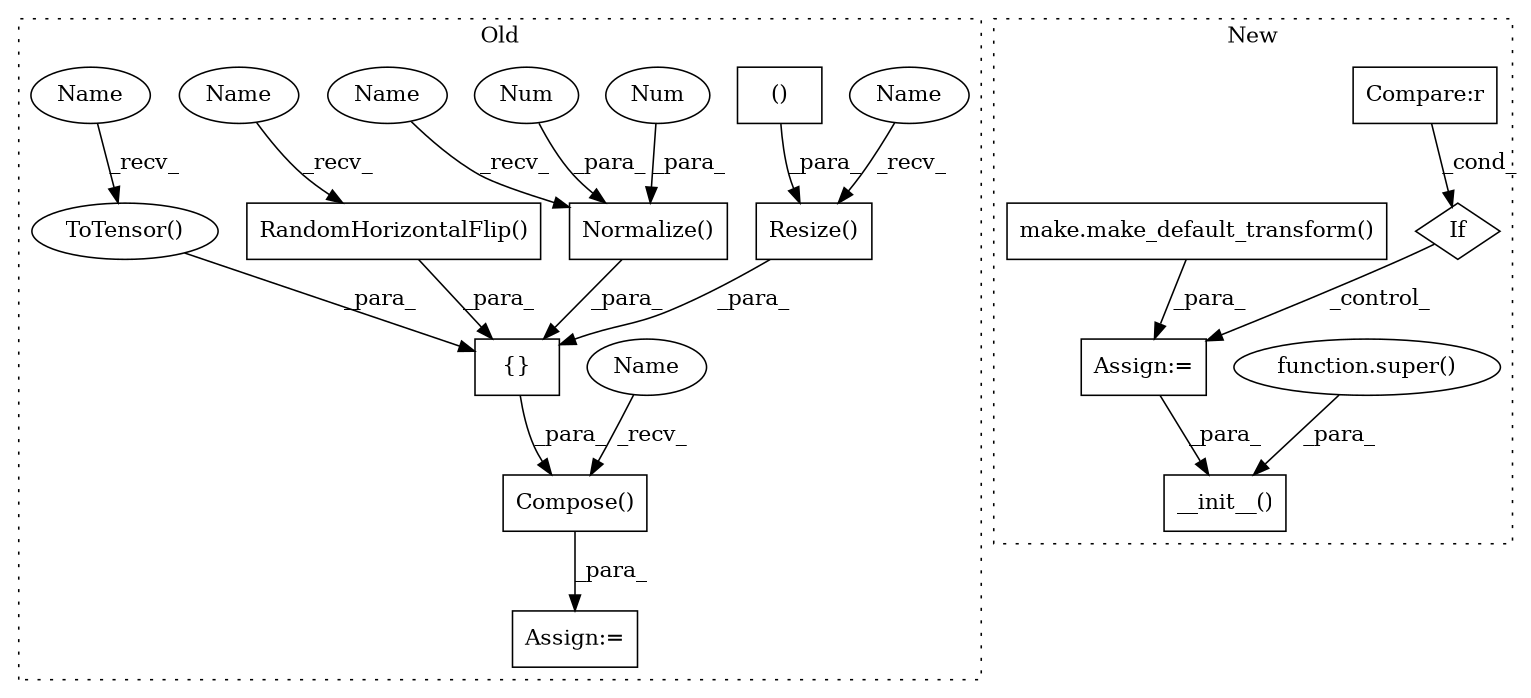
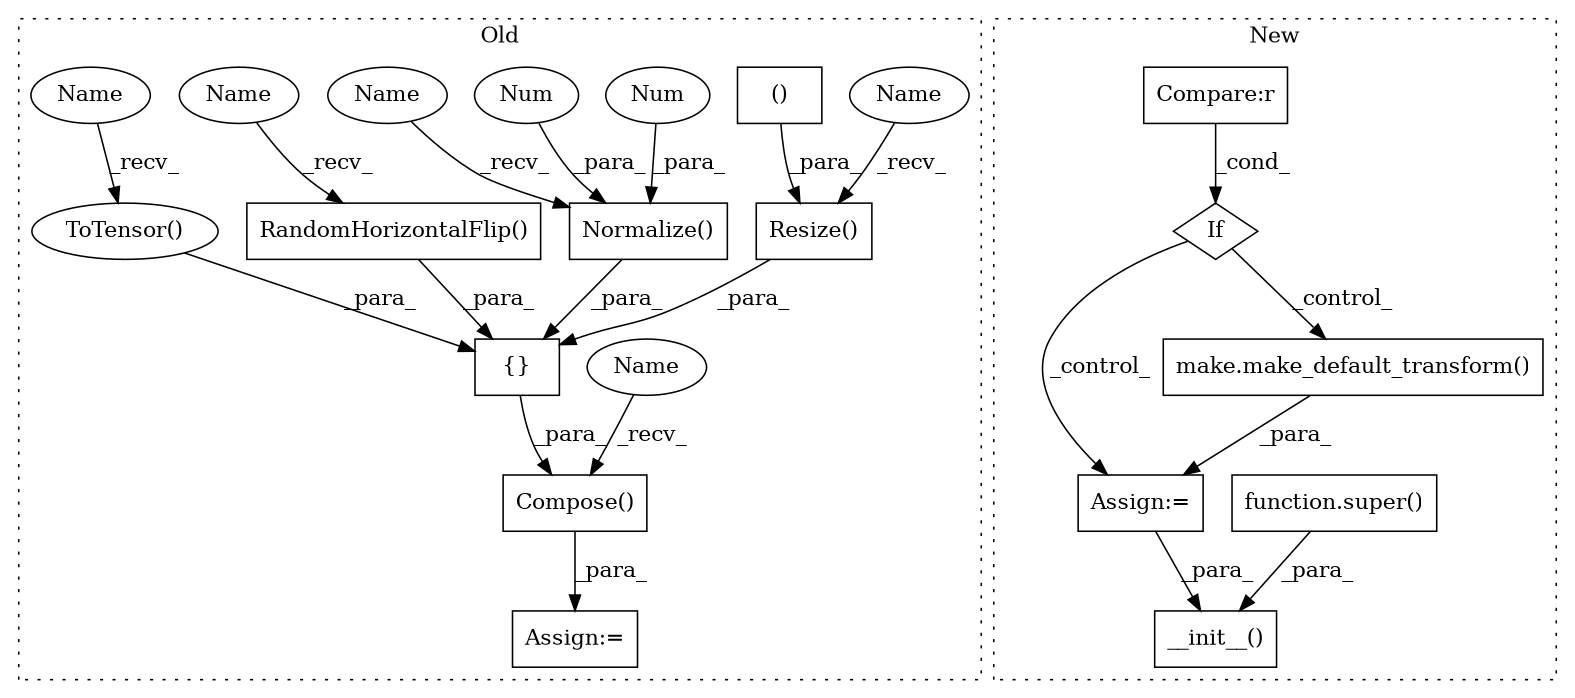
edge "If" -> "make.make_default_transform()": added, label "_control_"
node "function.super()": shape ellipse -> box
